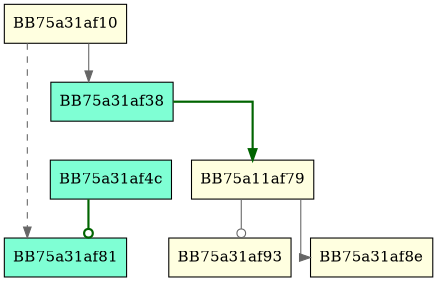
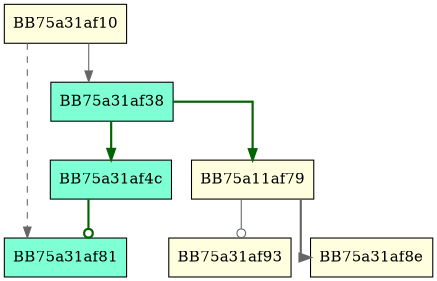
edge "BB75a31af38" -> "BB75a31af4c": added
edge "BB75a11af79" -> "BB75a31af8e": style solid -> bold
